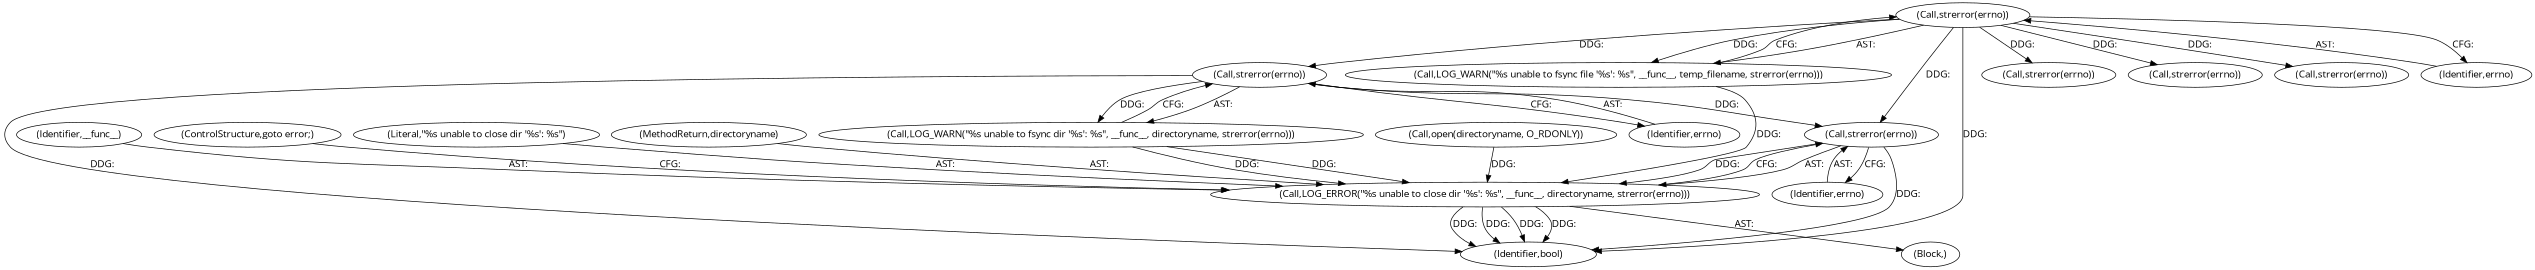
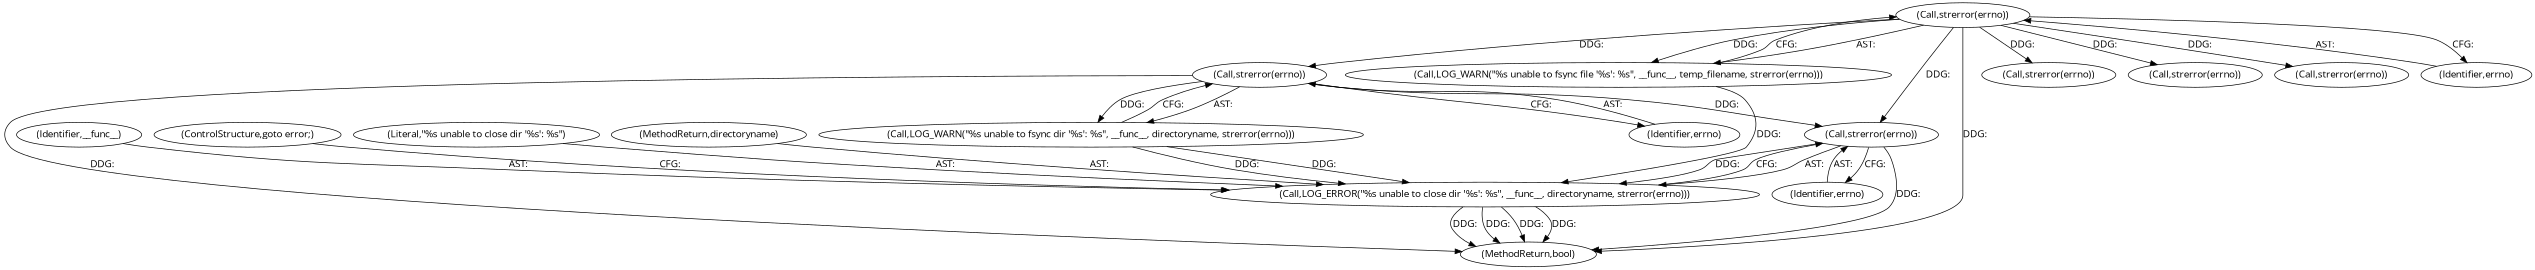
node "(Call,open(directoryname, O_RDONLY))": removed
node "(Identifier,bool)": label "(Identifier,bool)" -> "(MethodReturn,bool)"
node "(Block,)": removed
